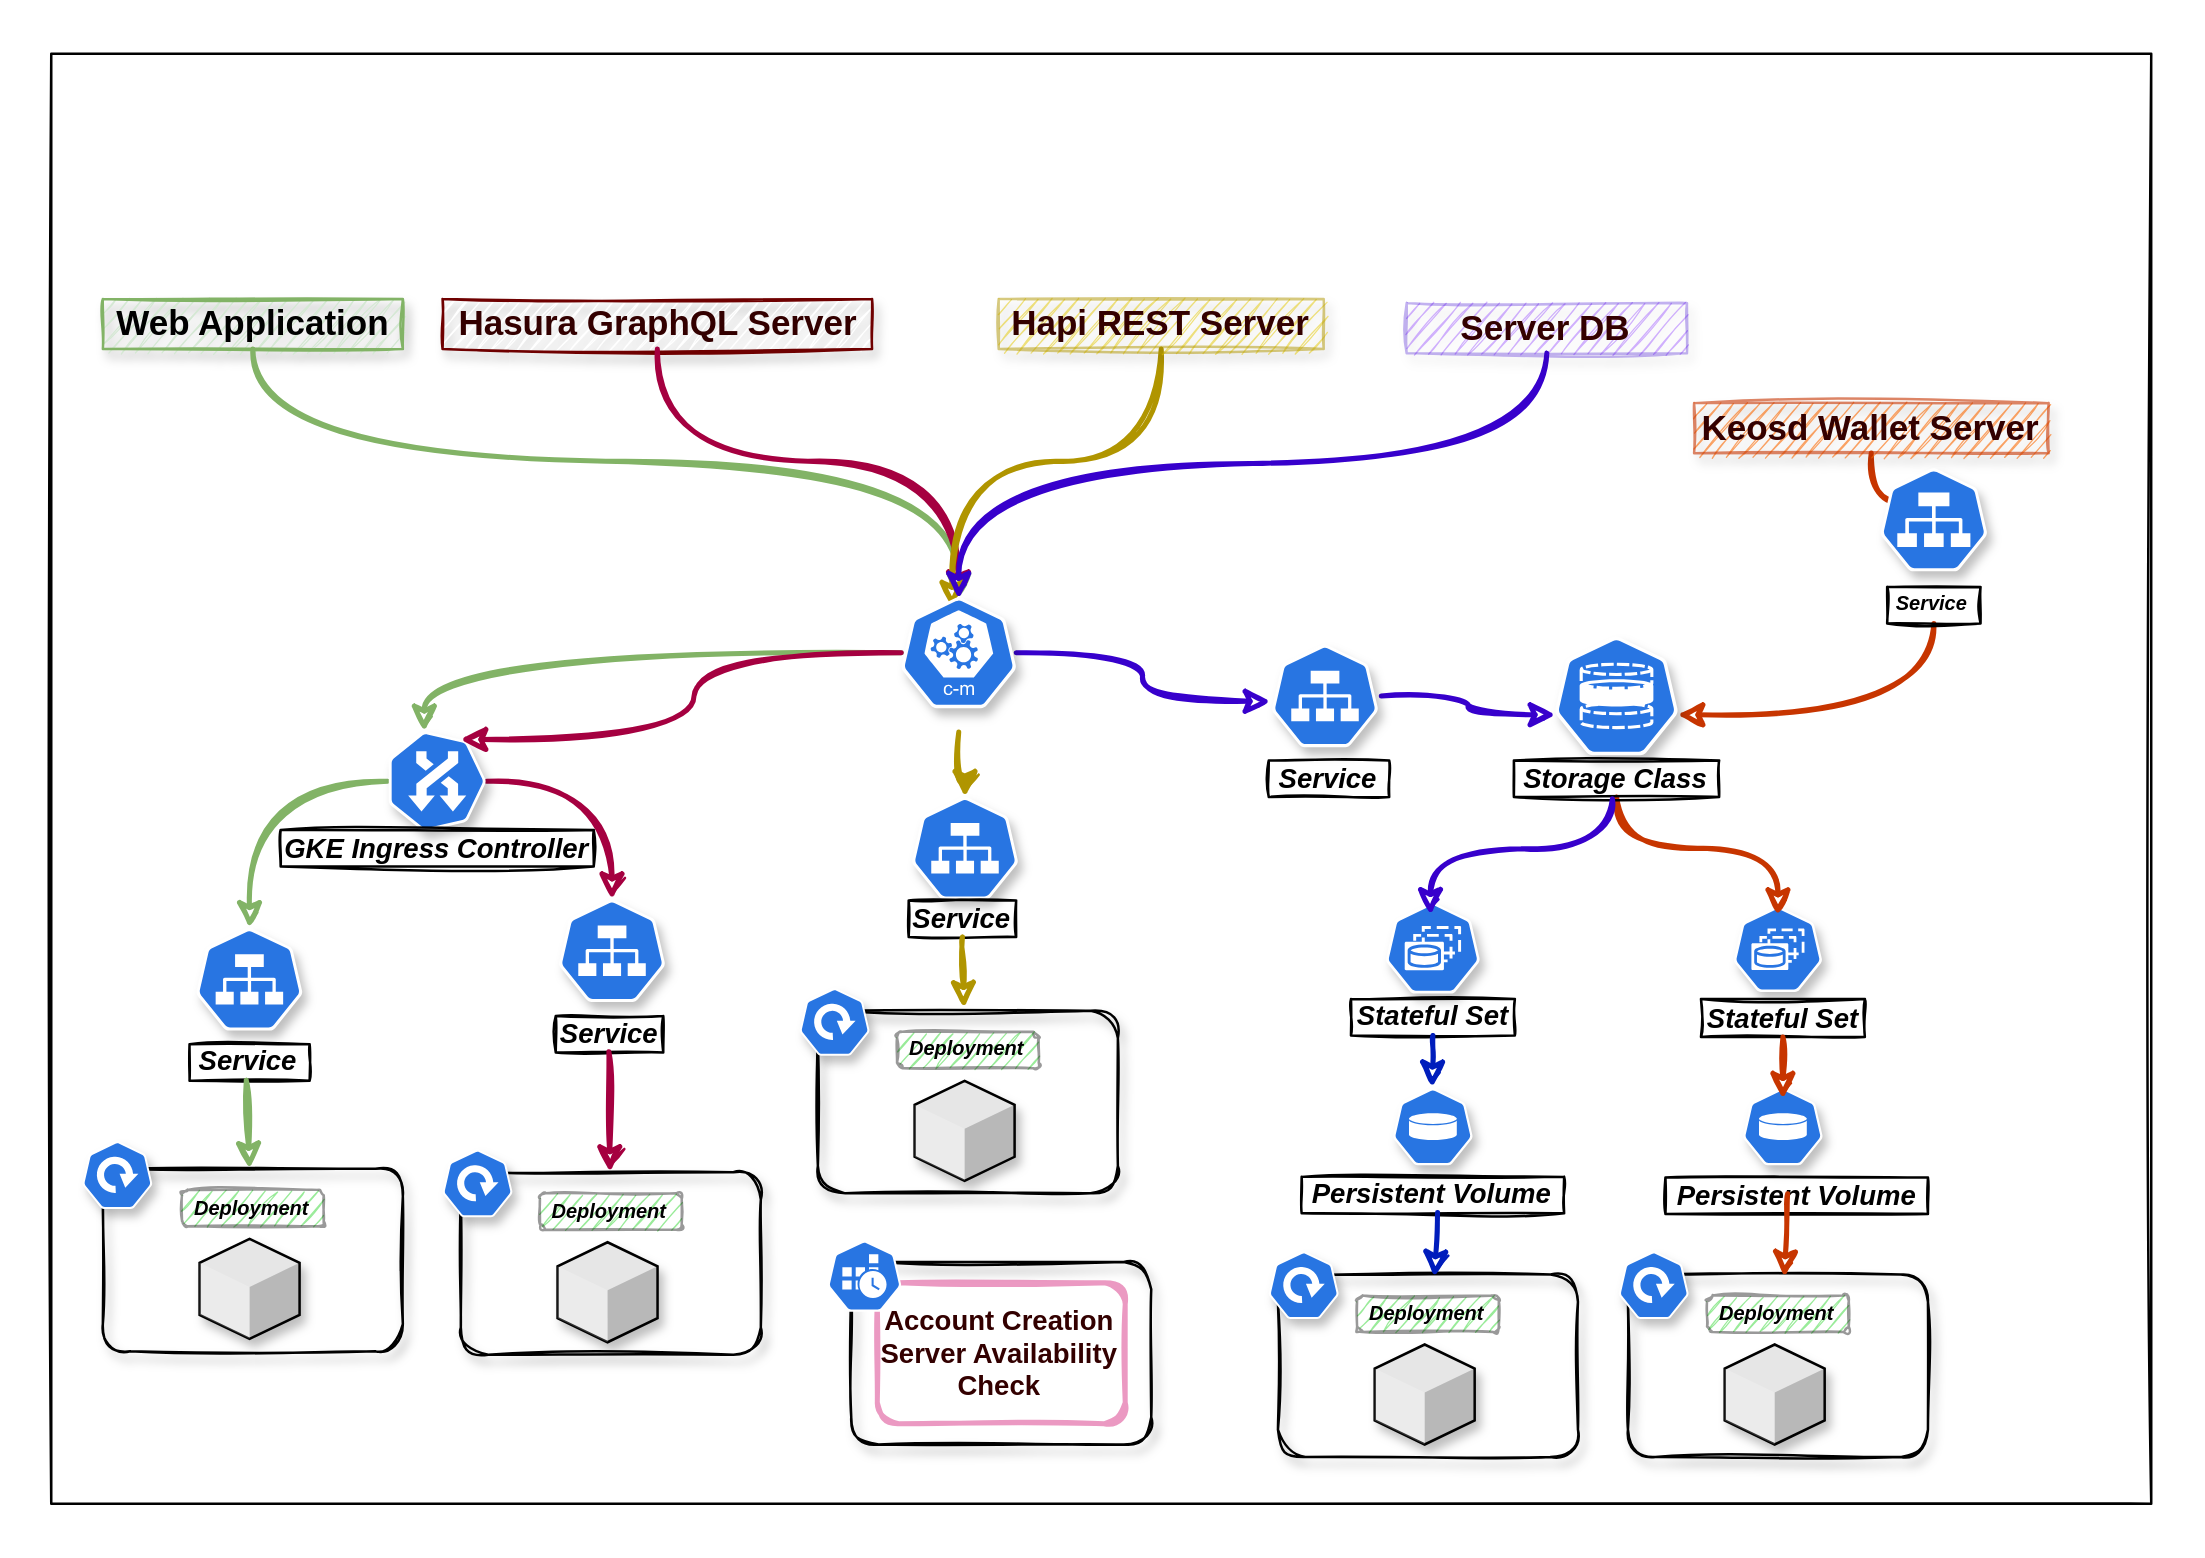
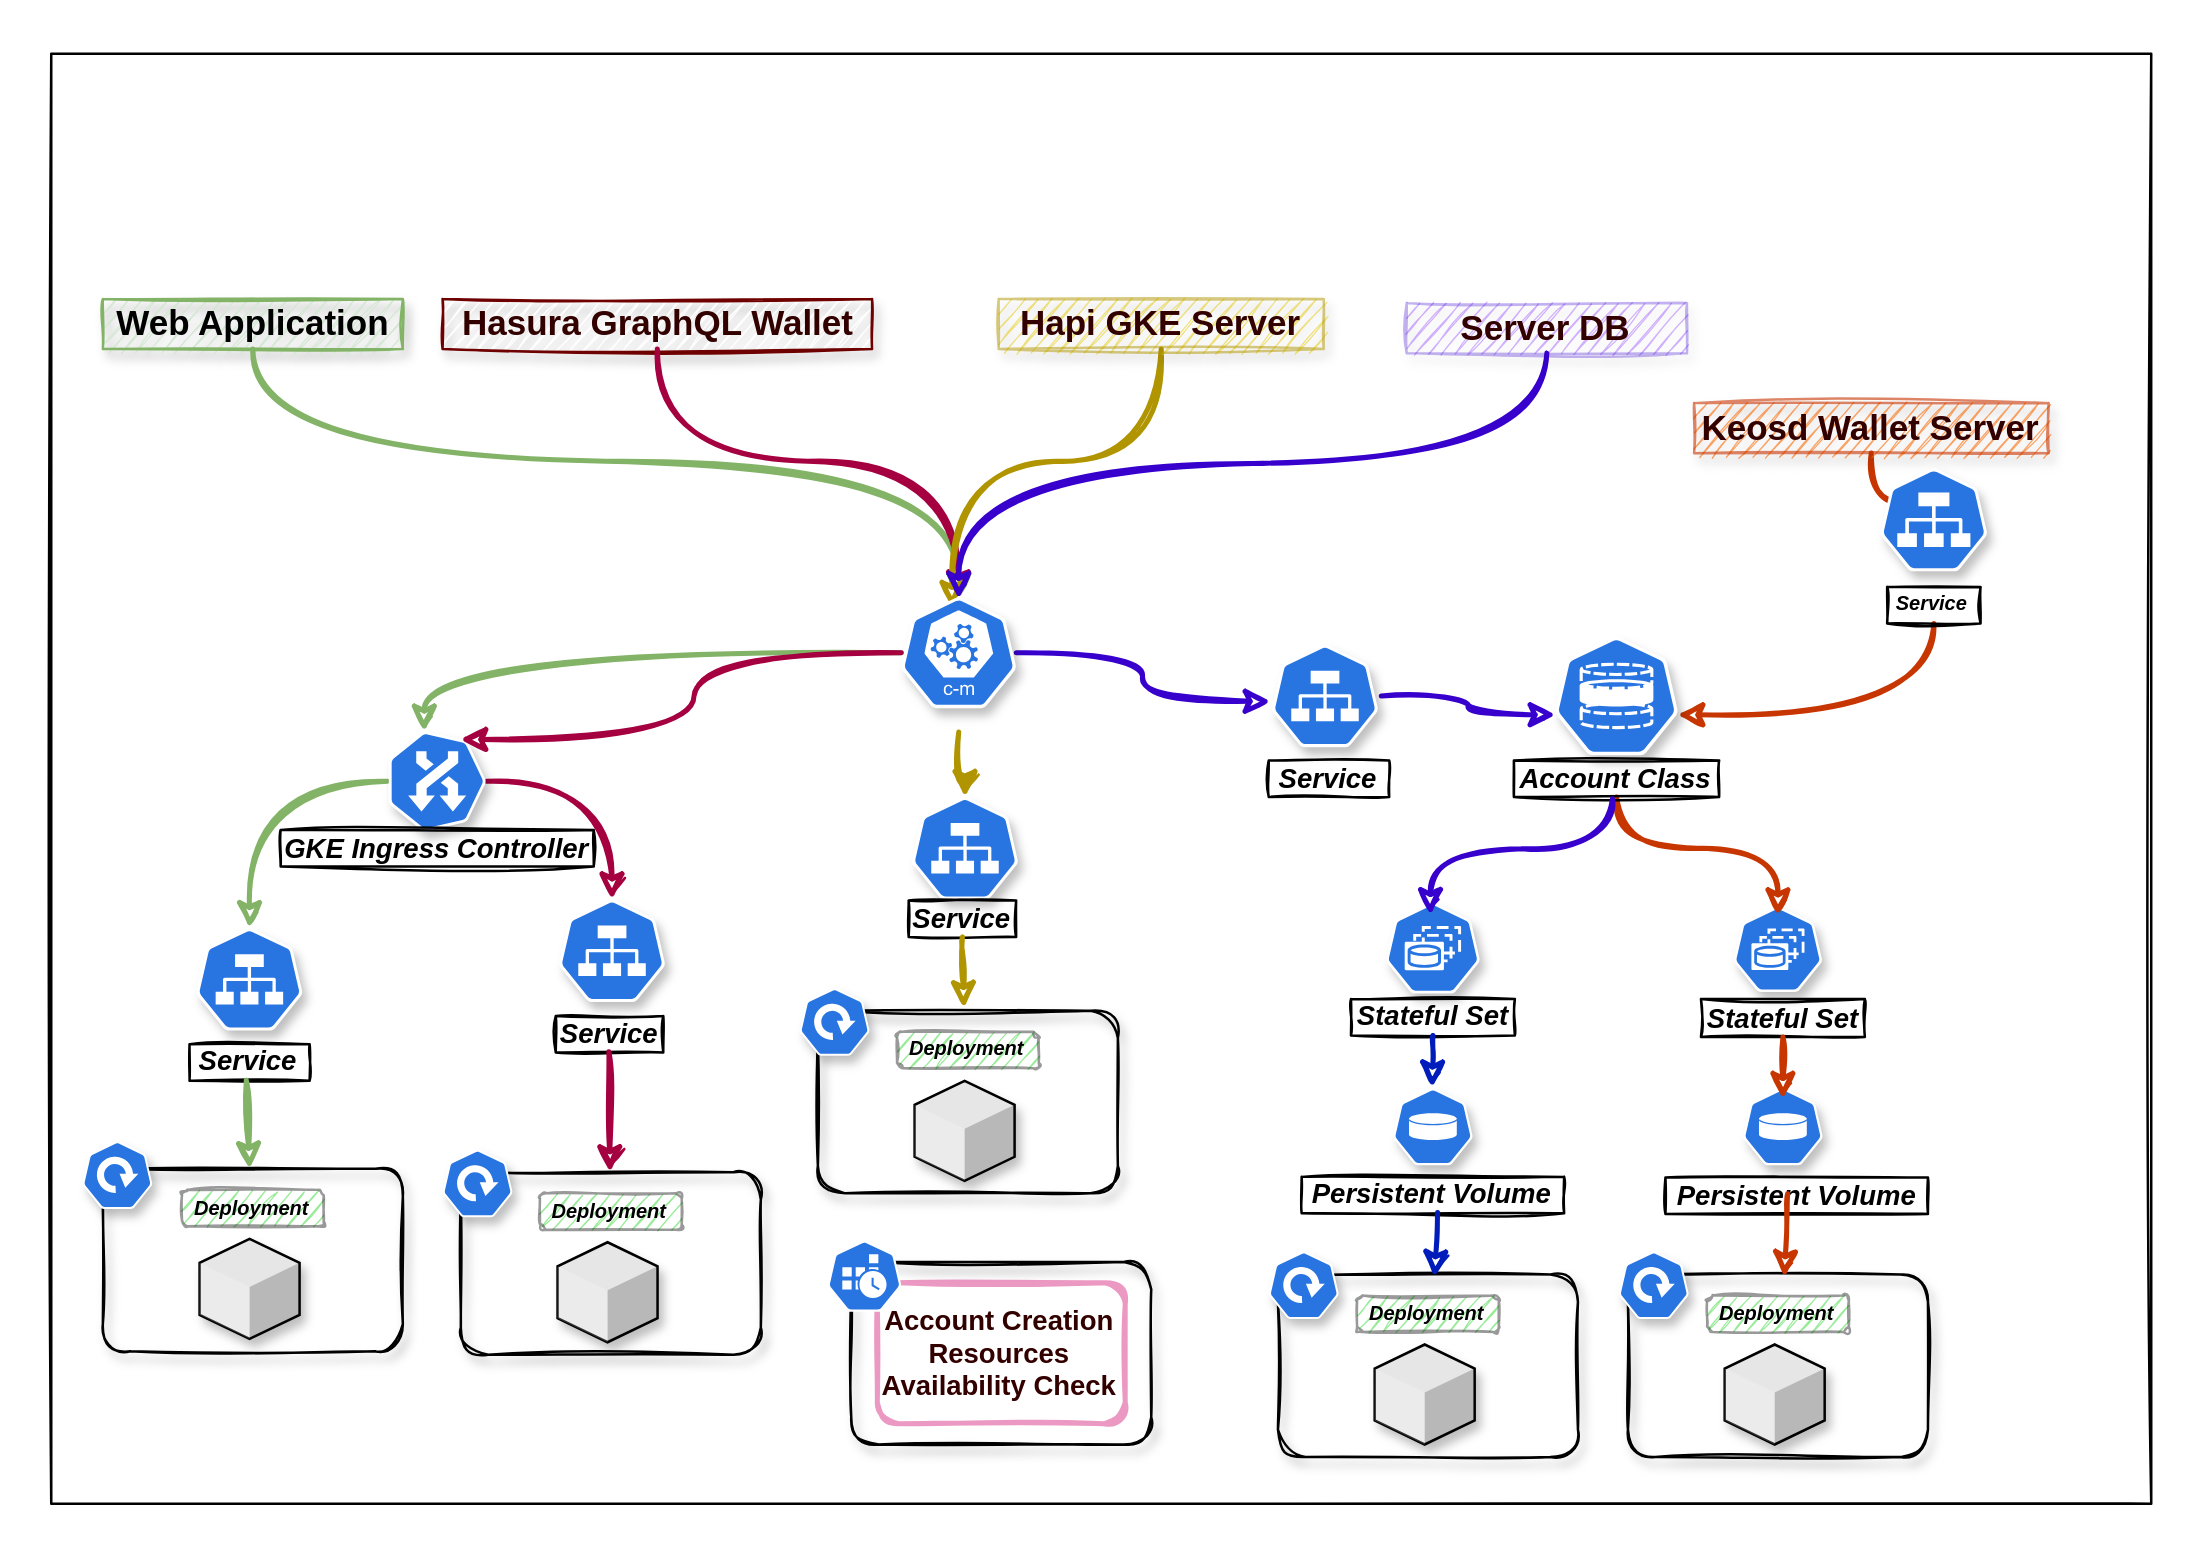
node "Hasura GraphQL Server": label "Hasura GraphQL Server" -> "Hasura GraphQL Wallet"
node "Hapi REST Server": label "Hapi REST Server" -> "Hapi GKE Server"
node "Storage Class": label "Storage Class" -> "Account Class"
node "Account Creation Server Availability Check": label "Account Creation Server Availability Check" -> "Account Creation Resources Availability Check"
